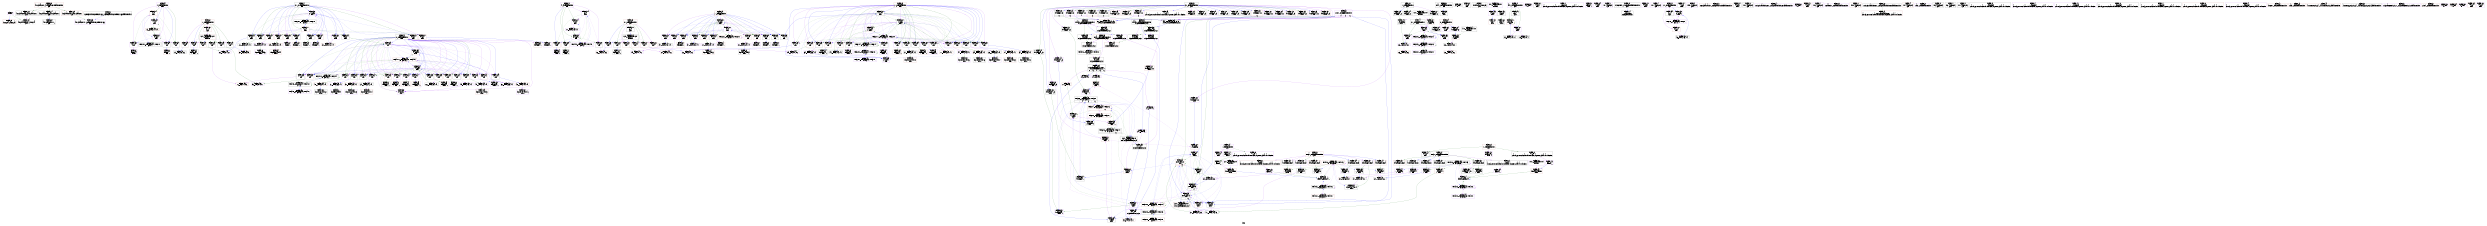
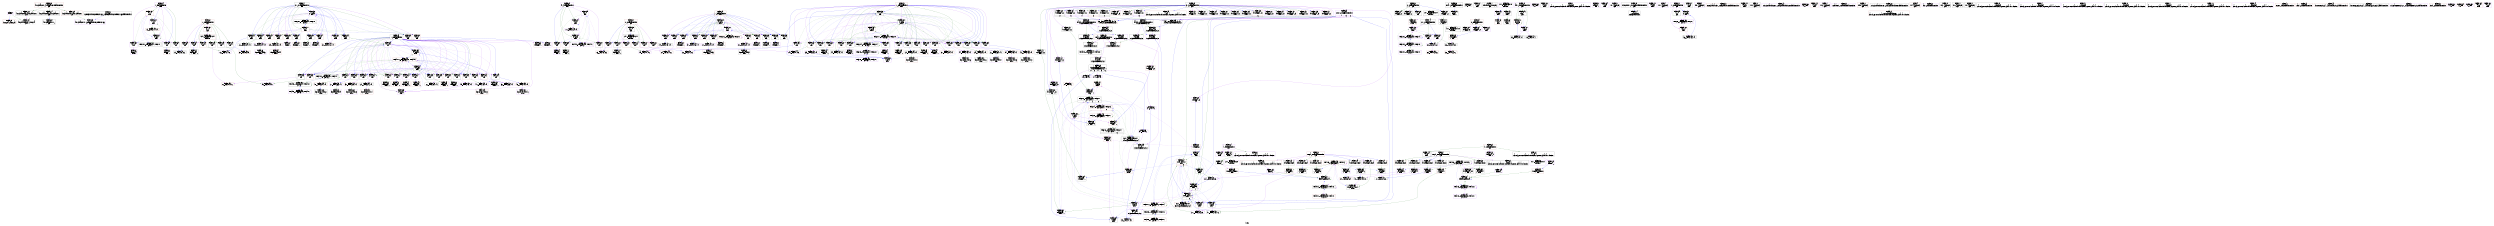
node "NodeID: 160": added
